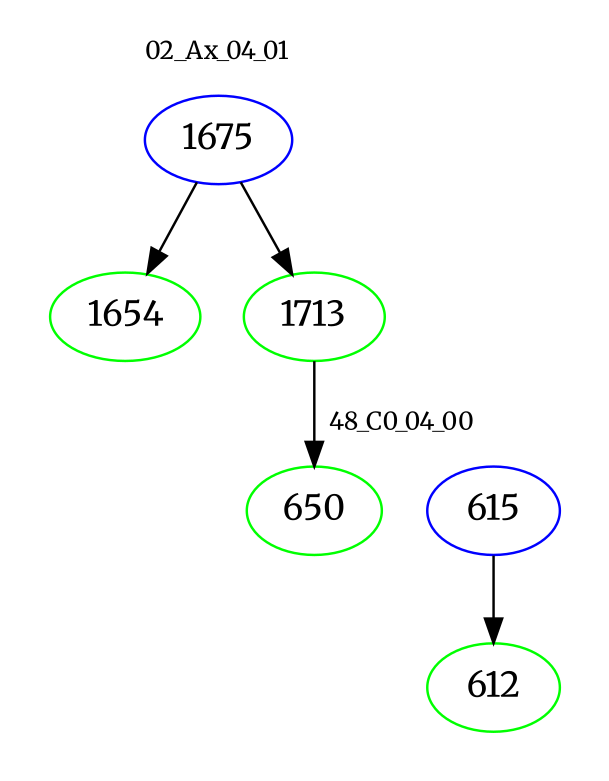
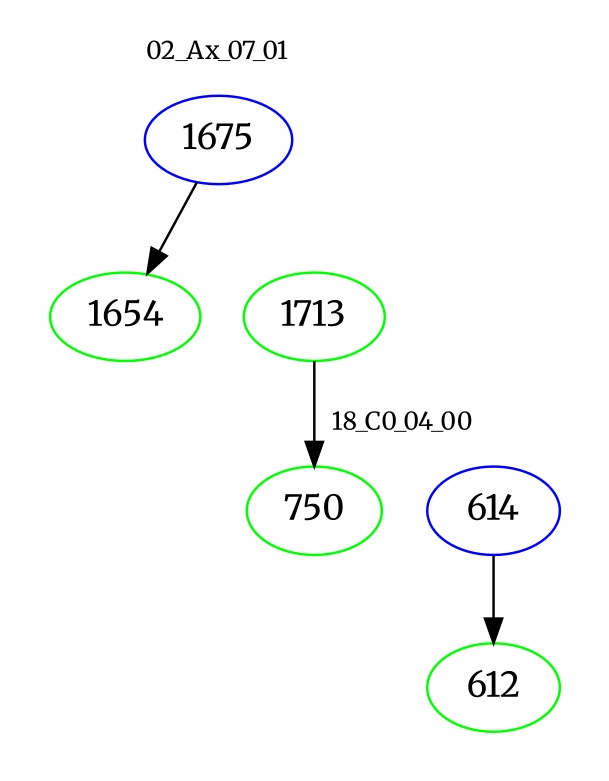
cluster "02_Ax_04_01": label "02_Ax_04_01" -> "02_Ax_07_01"
edge "1675" -> "1713": removed
cluster "48_C0_04_00": label "48_C0_04_00" -> "18_C0_04_00"
node "650": label "650" -> "750"
node "615": label "615" -> "614"
